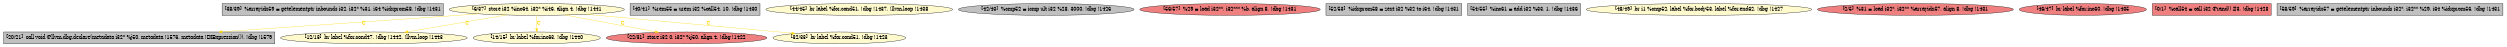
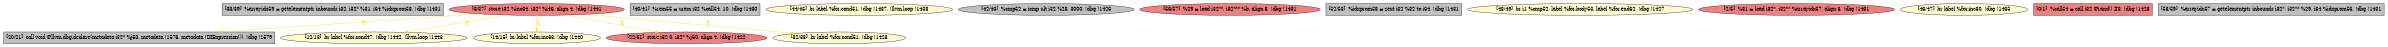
node "[6/37]  store i32 %inc64, i32* %i46, align 4, !dbg !1441": fillcolor lemonchiffon -> lightcoral
node "[54/55]  %inc61 = add i32 %33, 1, !dbg !1436": removed
node "[46/47]  br label %for.inc60, !dbg !1435": fillcolor lightcoral -> lemonchiffon
